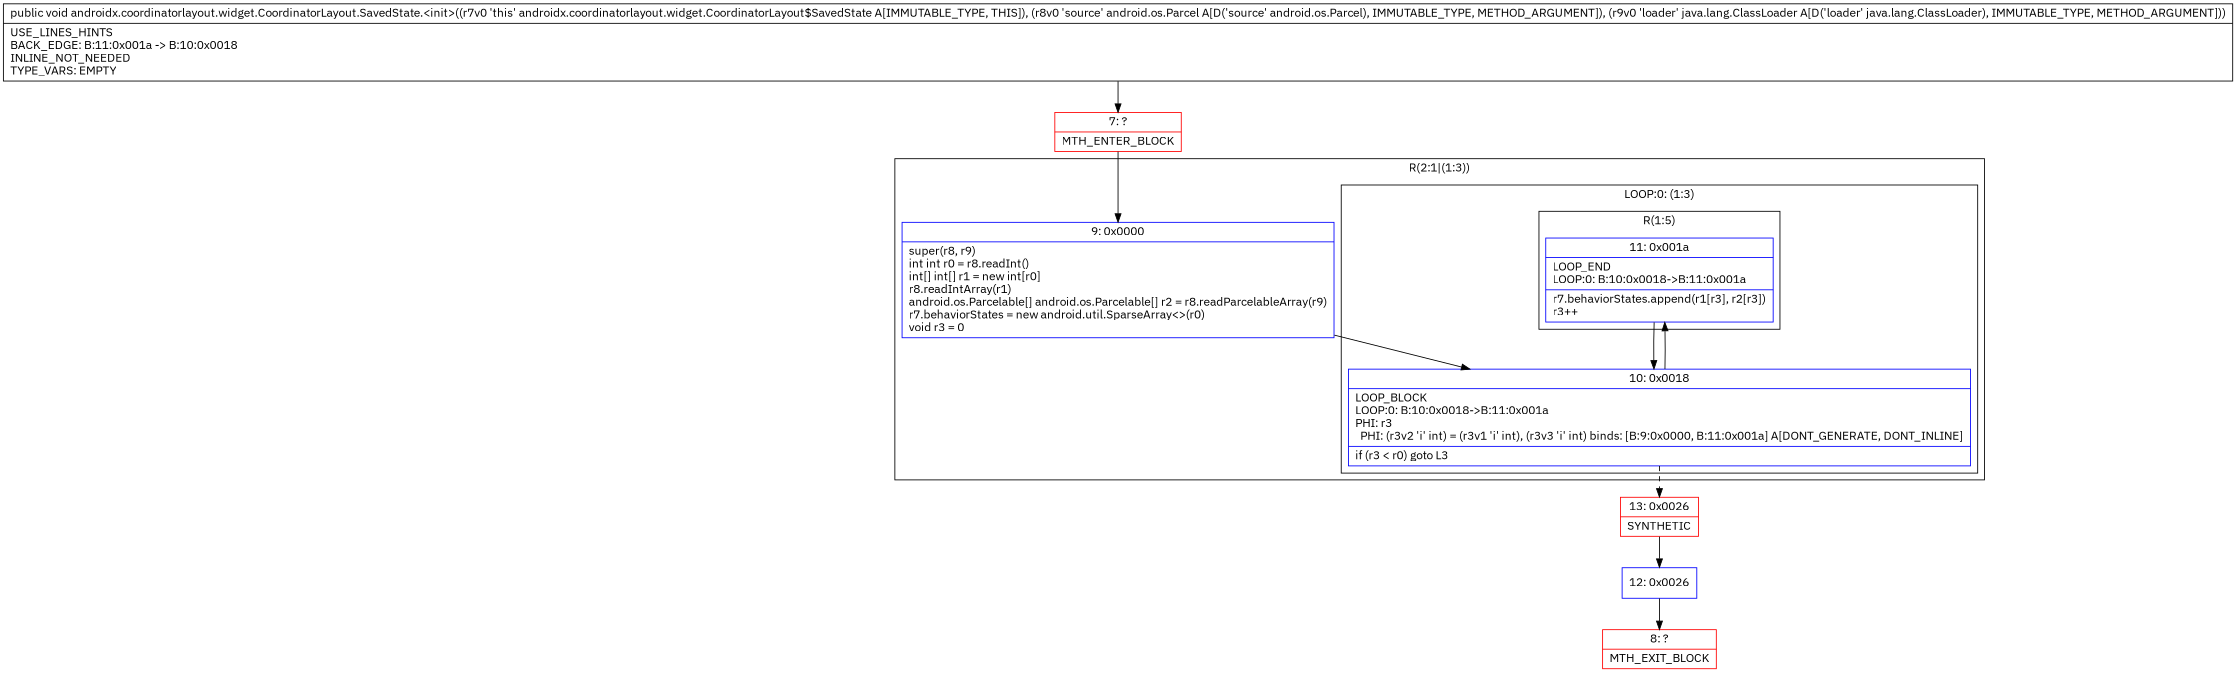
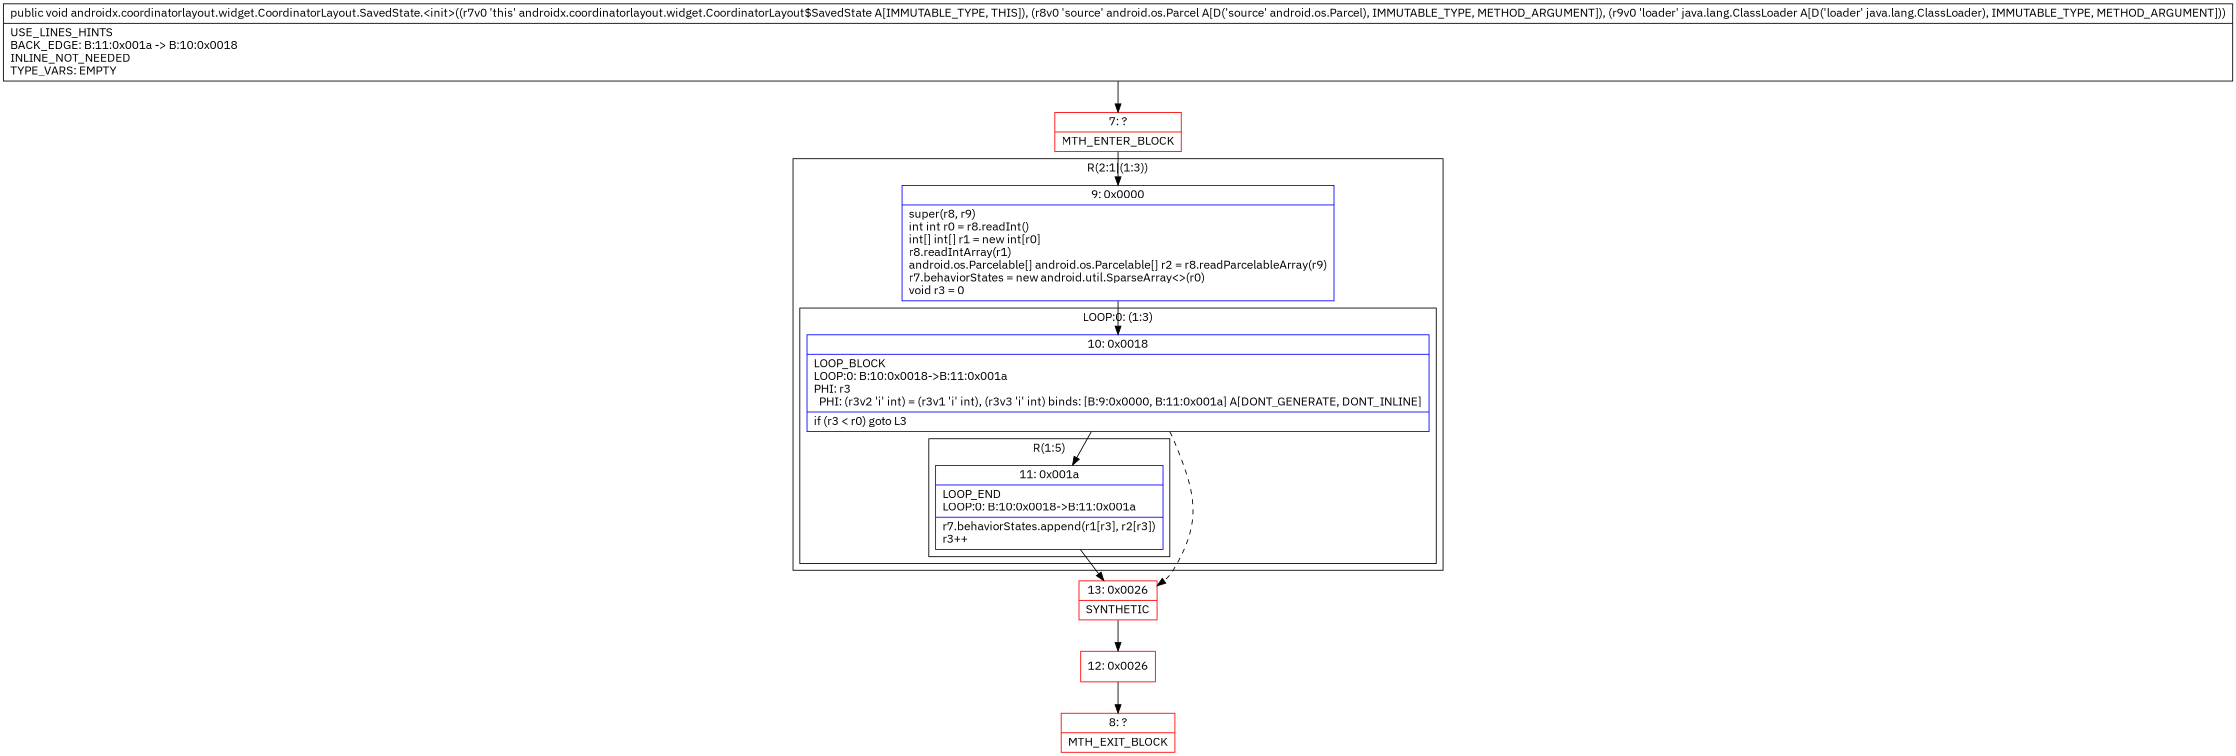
edge "11: 0x001a" -> "10: 0x0018": now "11: 0x001a" -> "13: 0x0026"
node "12: 0x0026": color blue -> red
